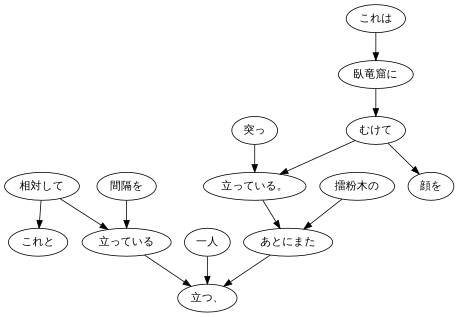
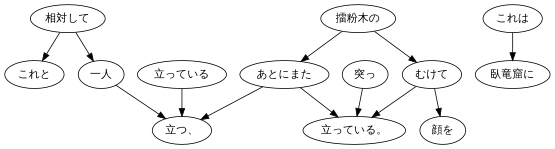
edge "臥竜窟に" -> "むけて": now "擂粉木の" -> "むけて"
node "間隔を": removed
edge "立っている。" -> "あとにまた": reversed
edge "相対して" -> "立っている": now "相対して" -> "一人"
